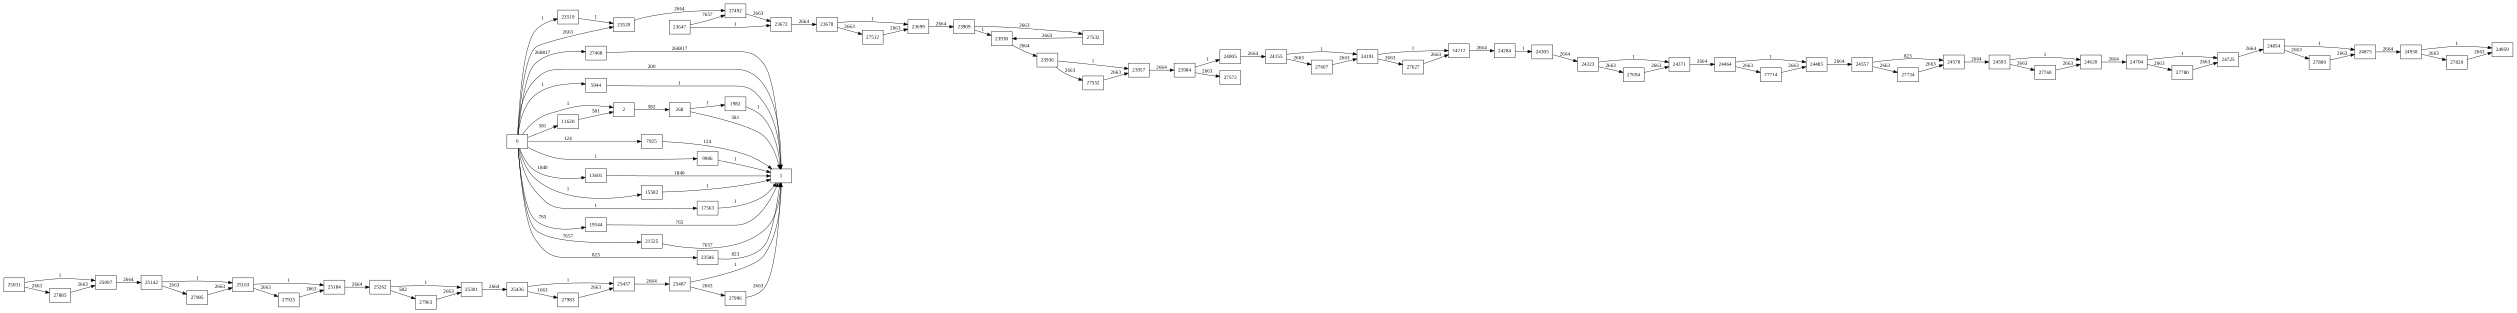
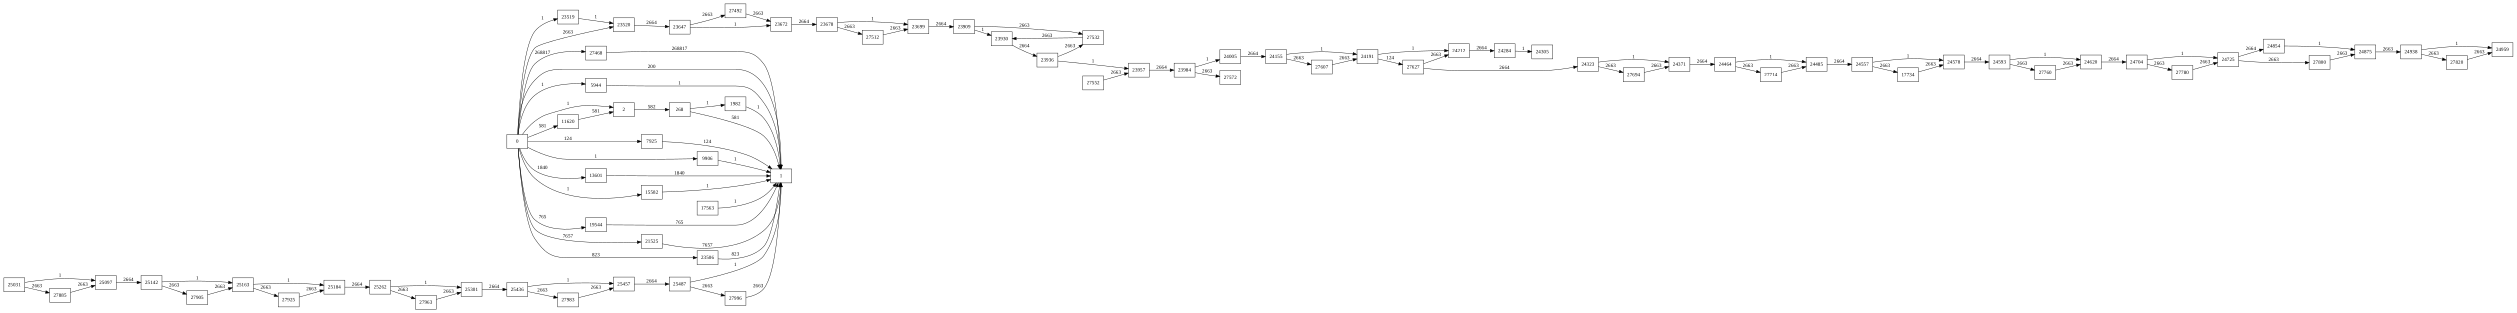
edge "23520" -> "27492": now "23520" -> "23647"
edge "23647" -> "27492": label "7657" -> "2663"
edge "24875" -> "24938": label "2664" -> "2663"
edge "24854" -> "27800": now "24725" -> "27800"
edge "24557" -> "24578": label "823" -> "1"
edge "24191" -> "27627": label "2663" -> "124"
edge "24305" -> "24323": now "27627" -> "24323"
edge "23936" -> "27552": now "23936" -> "27532"
node "27734": label "27734" -> "17734"
edge "0" -> "17563": removed, label "1"
edge "25262" -> "27963": label "582" -> "2663"
edge "25436" -> "27983": label "1663" -> "2663"
